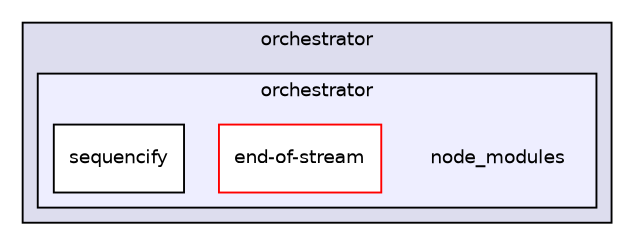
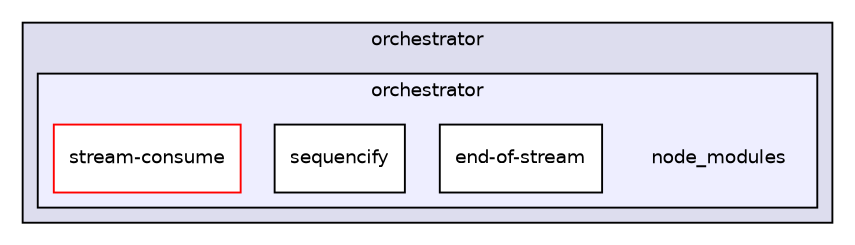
node "stream-consume": added
node "end-of-stream": color red -> black
